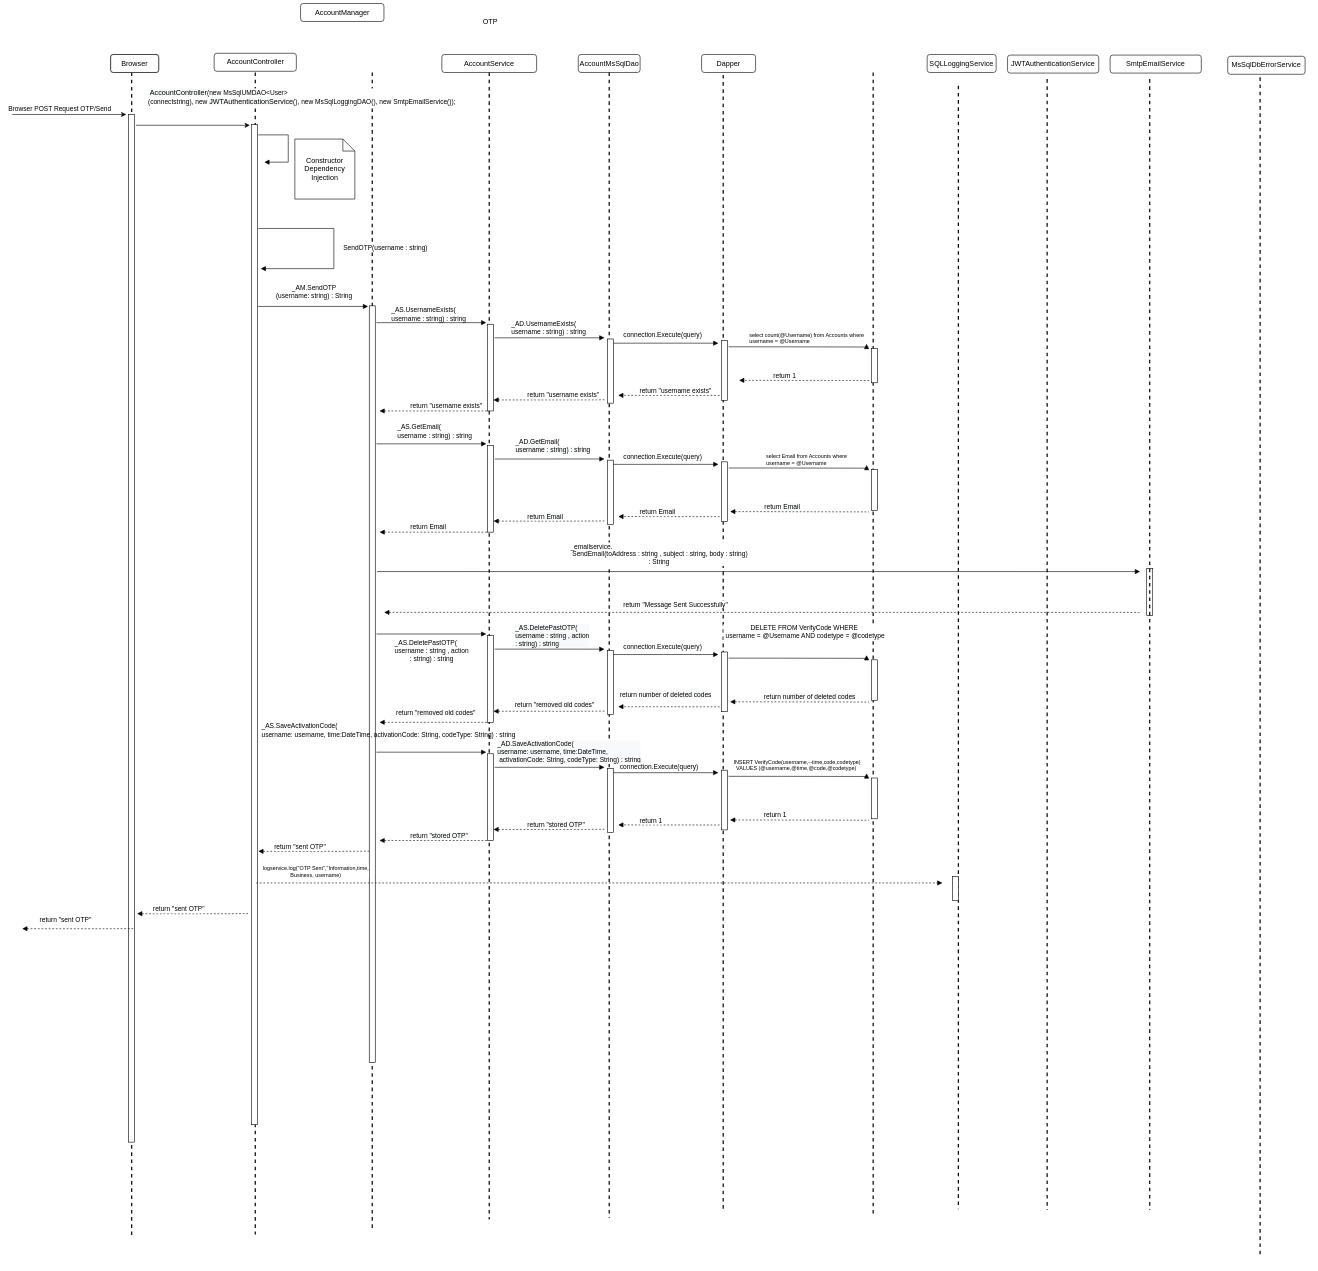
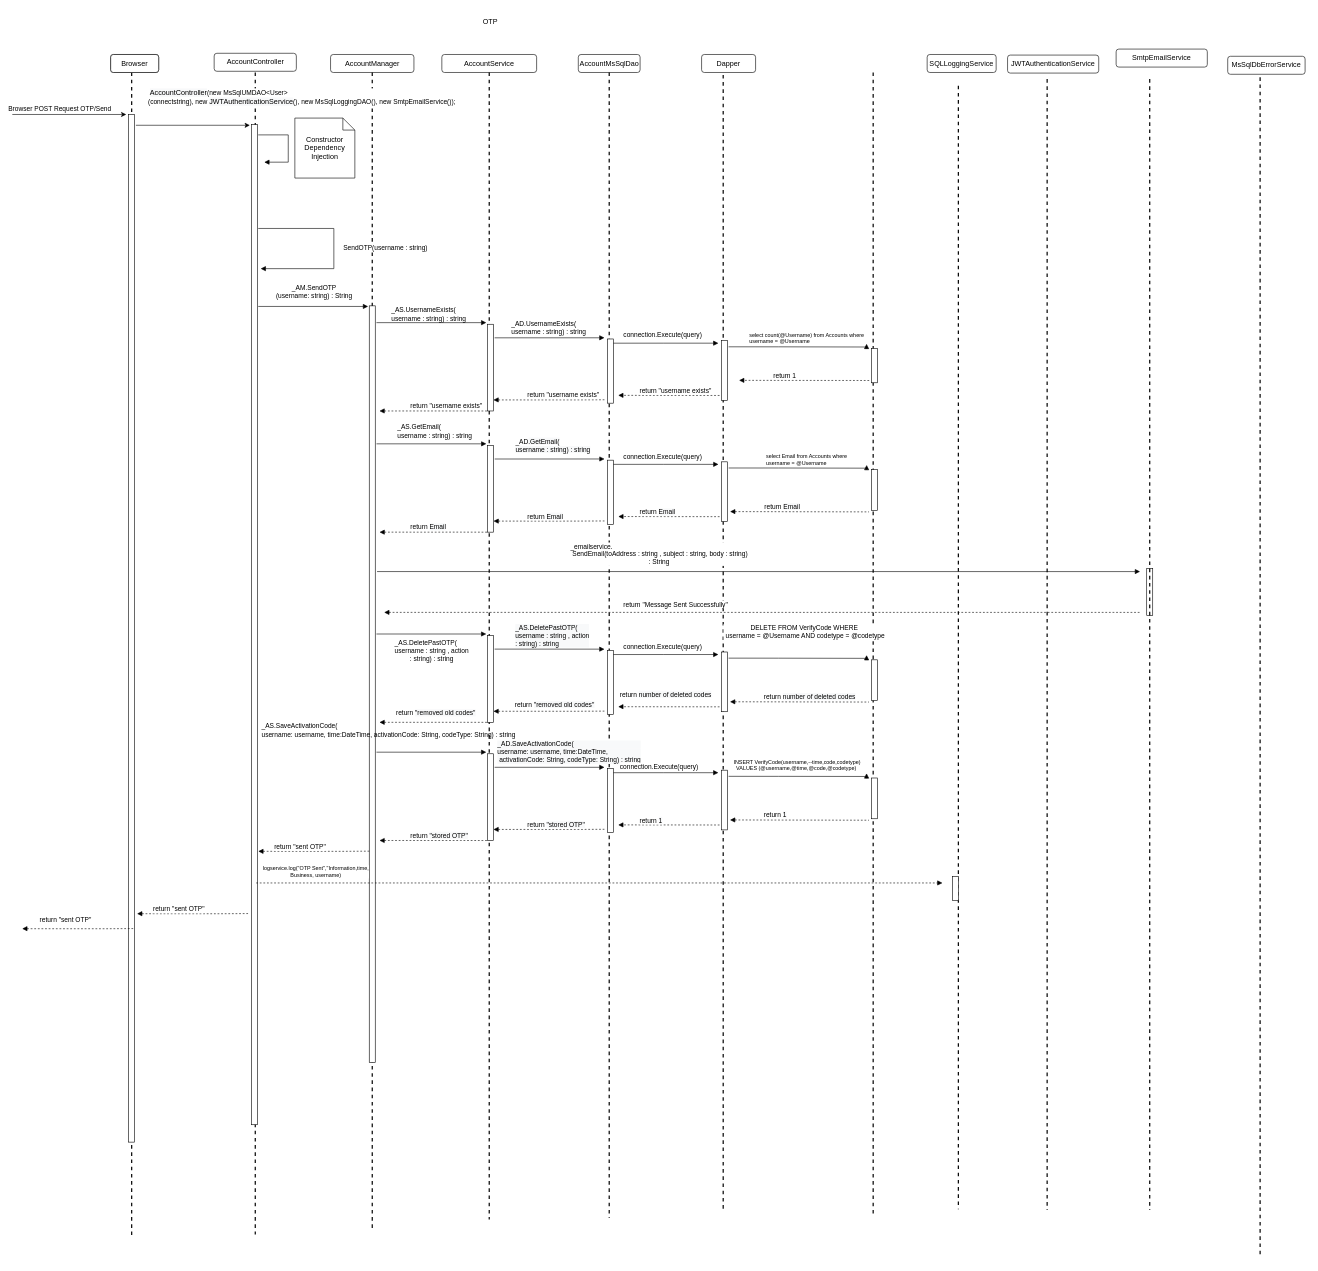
node "AccountManager": moved (342, 12) -> (372, 63)
node "SmtpEmailService": moved (1156, 64) -> (1162, 58)
node "Constructor Dependency Injection": moved (325, 169) -> (325, 148)
